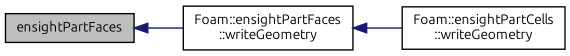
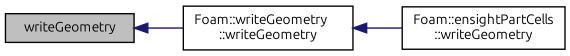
node "ensightPartFaces": label "ensightPartFaces" -> "writeGeometry"
node "Foam::ensightPartFaces ::writeGeometry": label "Foam::ensightPartFaces ::writeGeometry" -> "Foam::writeGeometry ::writeGeometry"
